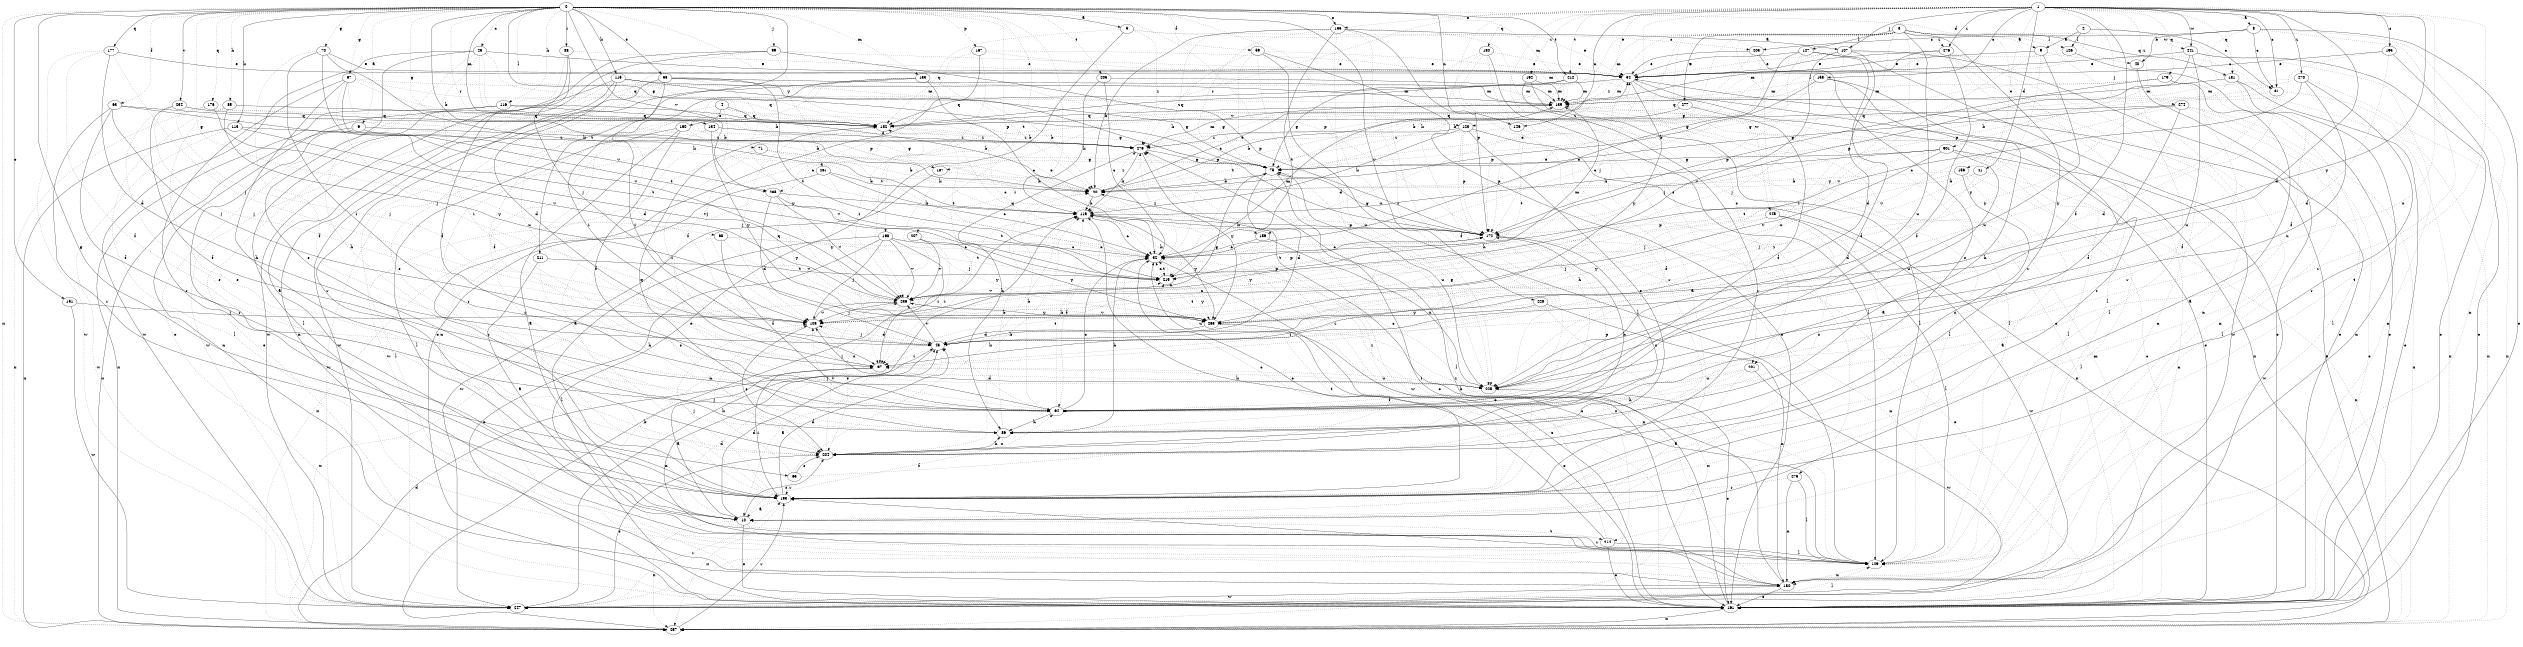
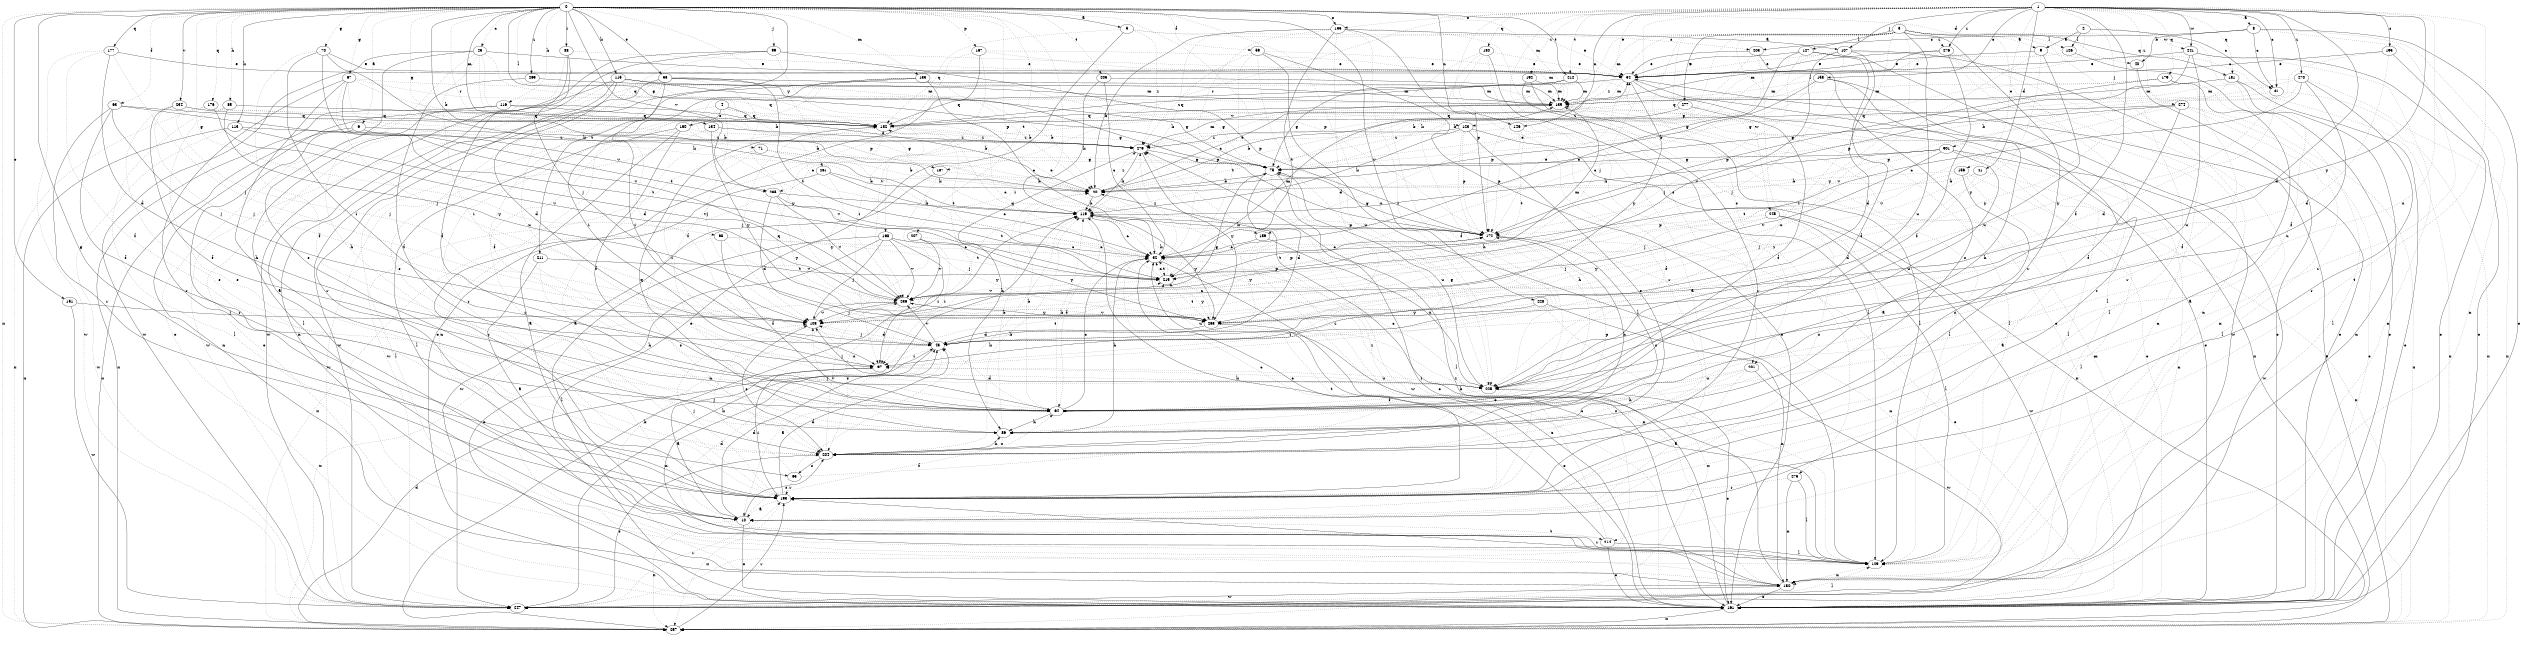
node "269": added
edge "8" -> "172": now "270" -> "172"
edge "65" -> "204": reversed
